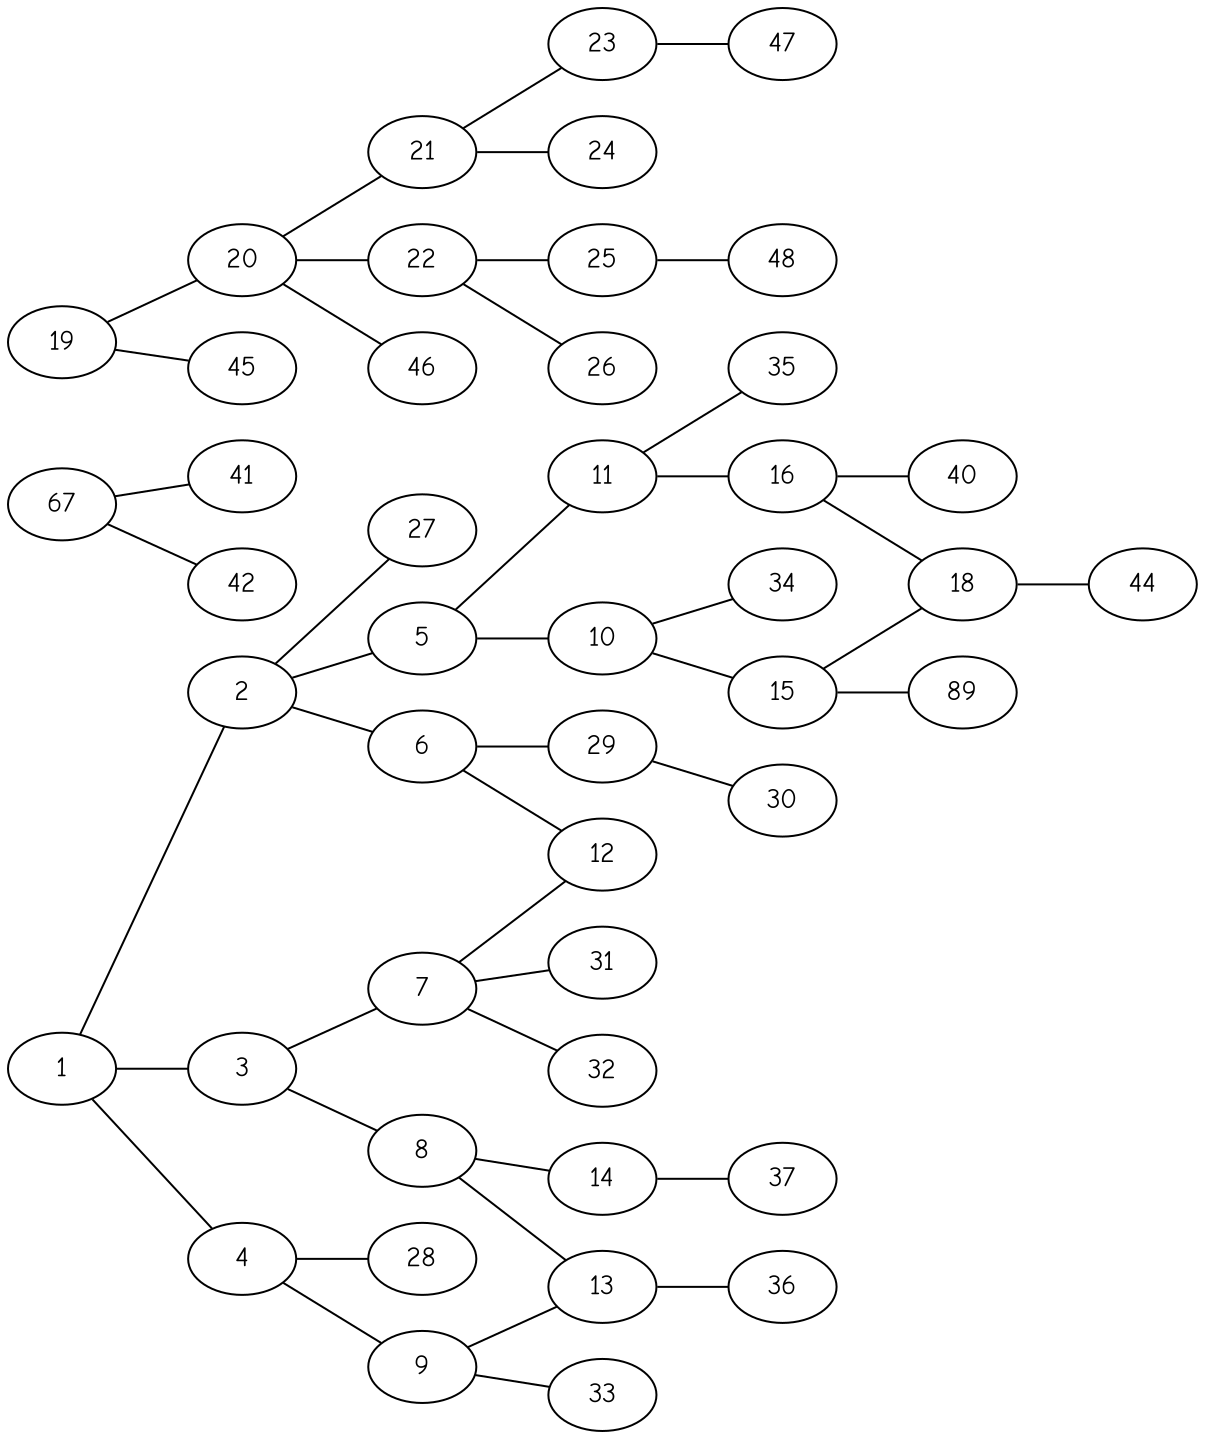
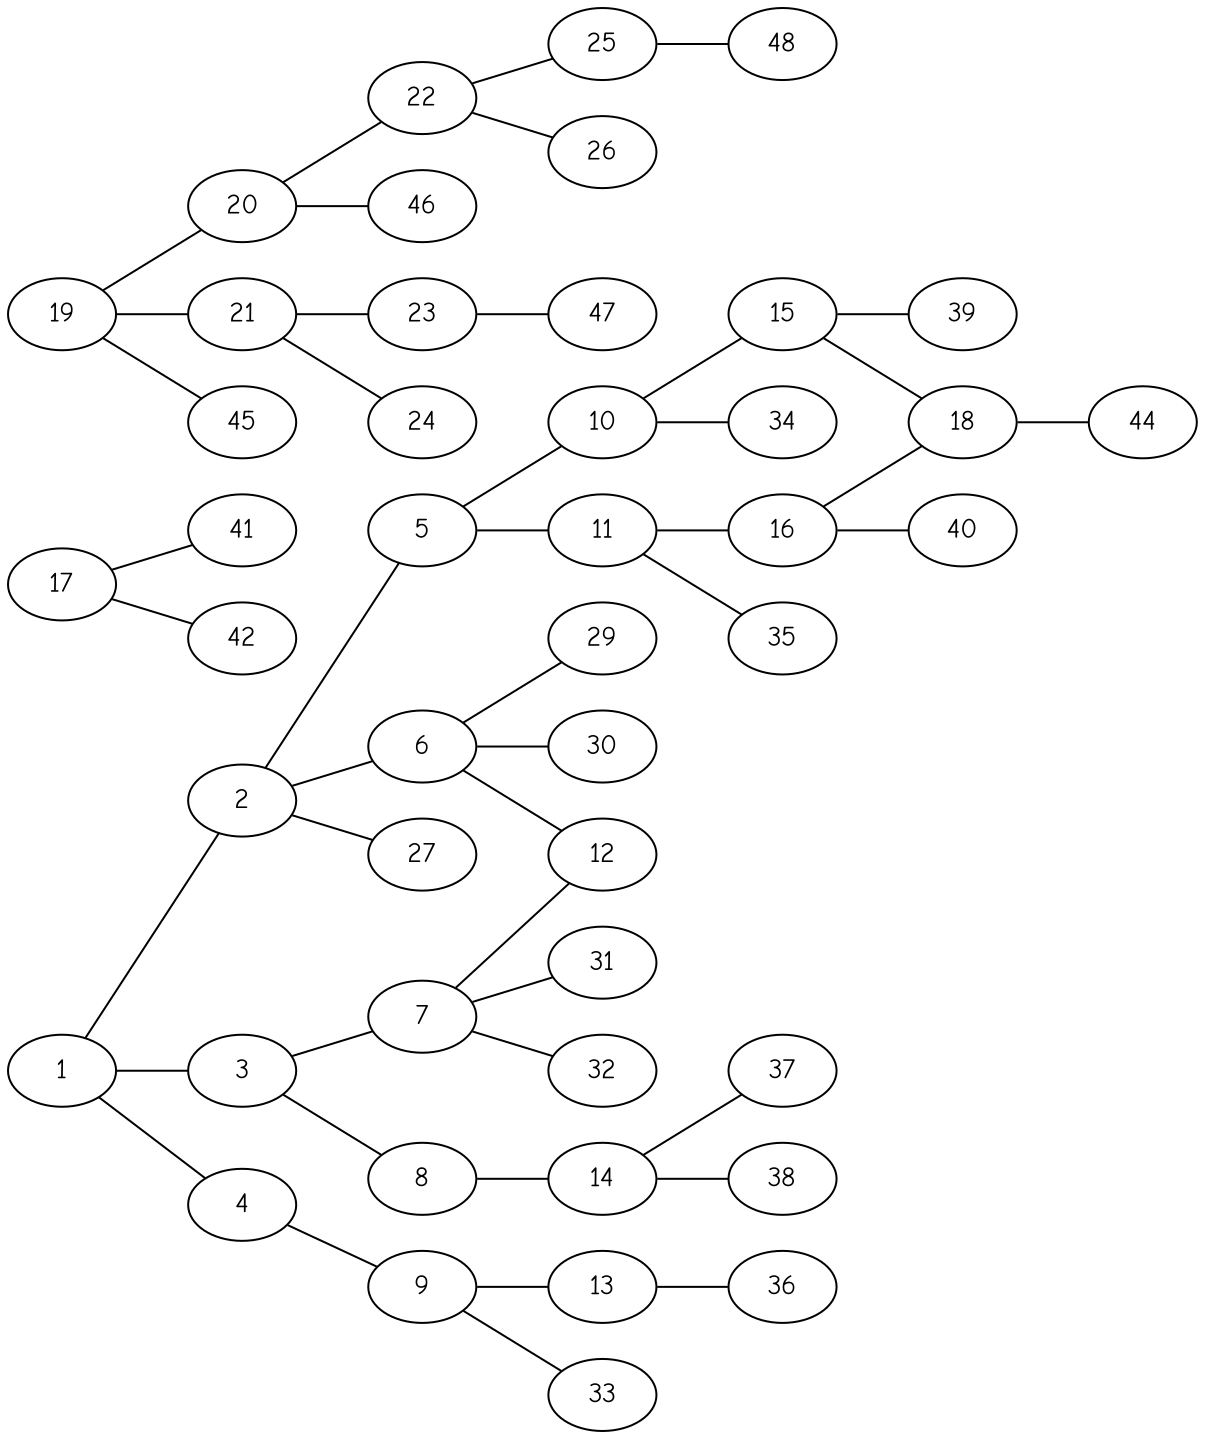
edge "21" -- "20": now "21" -- "19"
node "67": label "67" -> "17"
node "89": label "89" -> "39"
edge "29" -- "30": now "6" -- "30"
node "38": added
edge "8" -- "13": removed
node "28": removed
